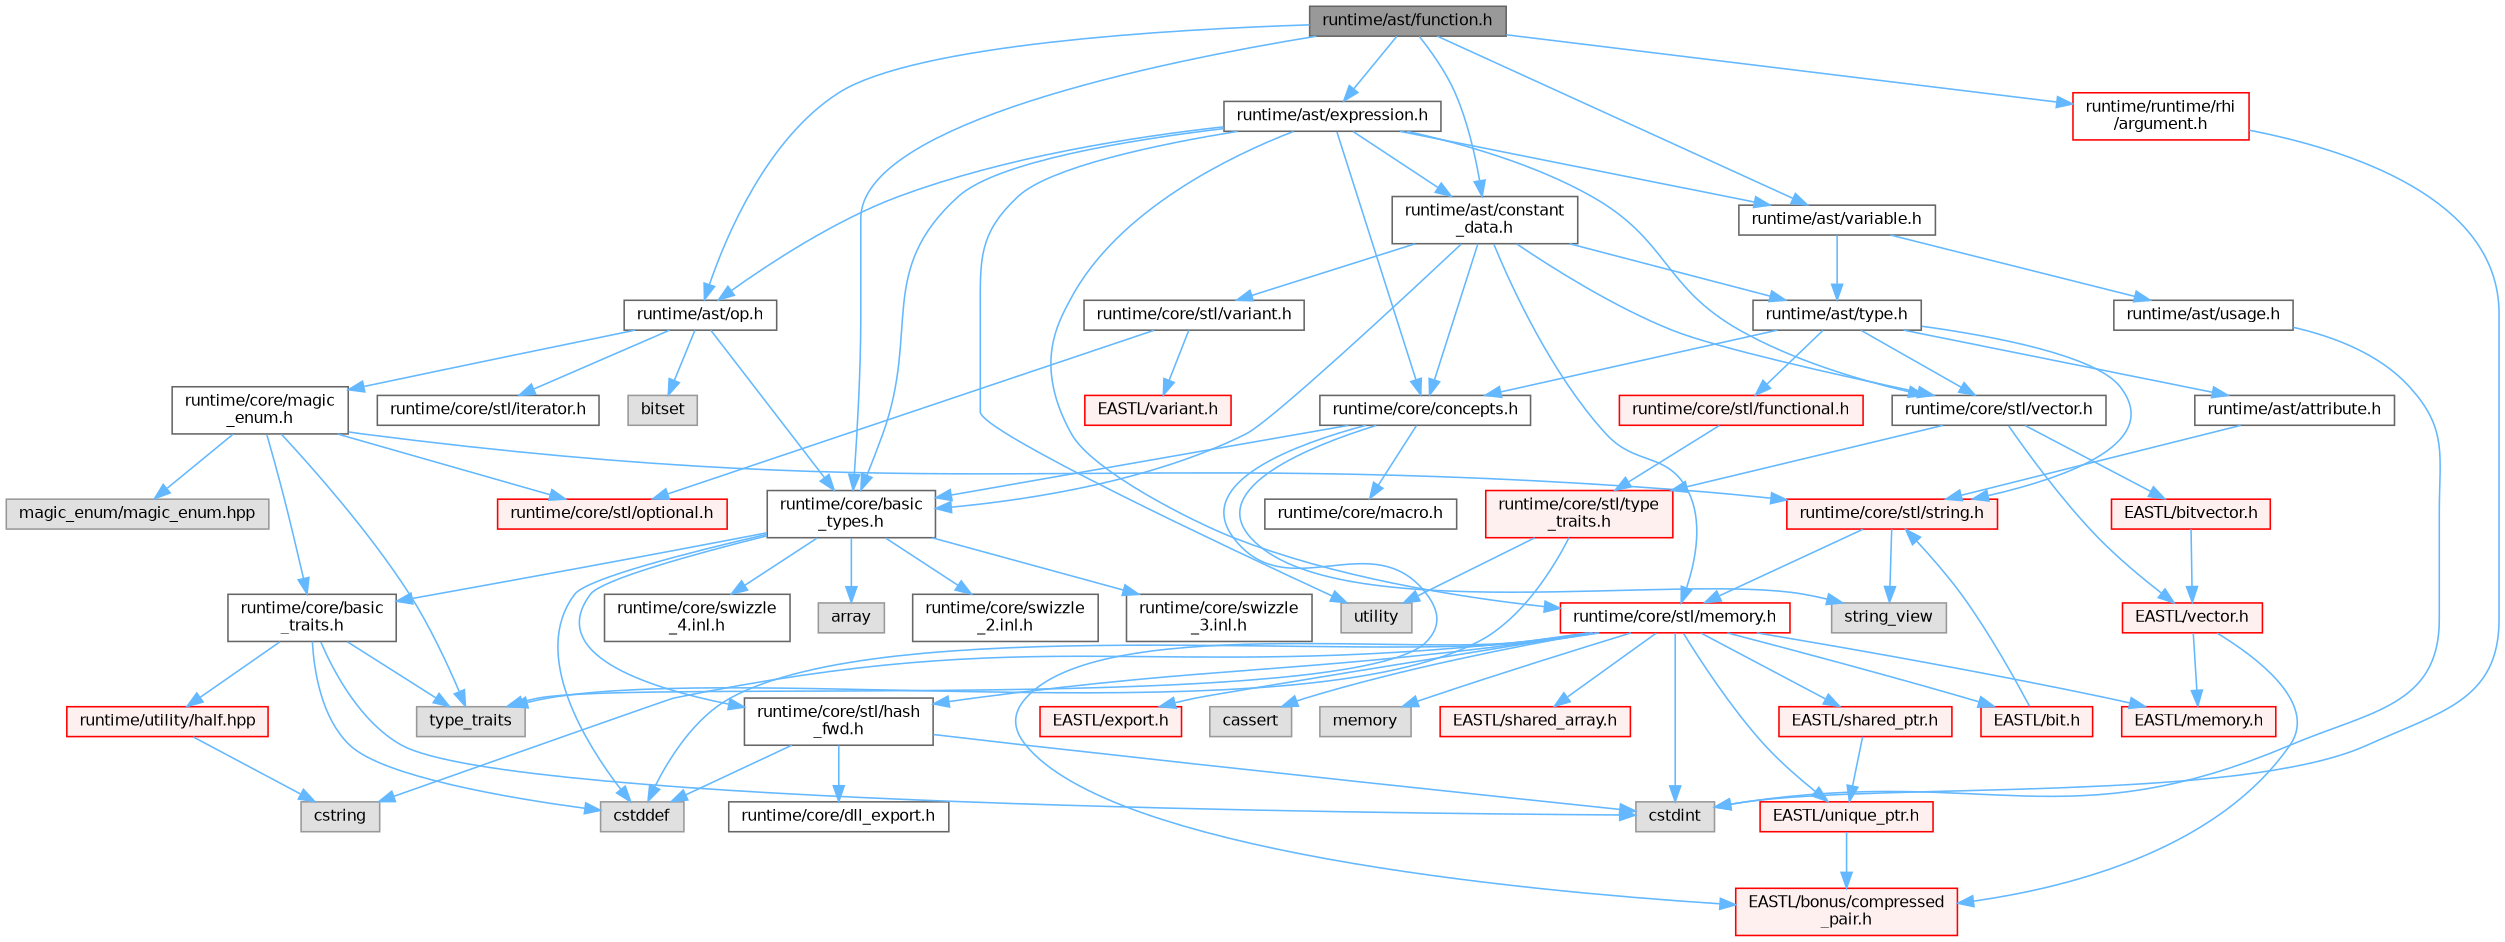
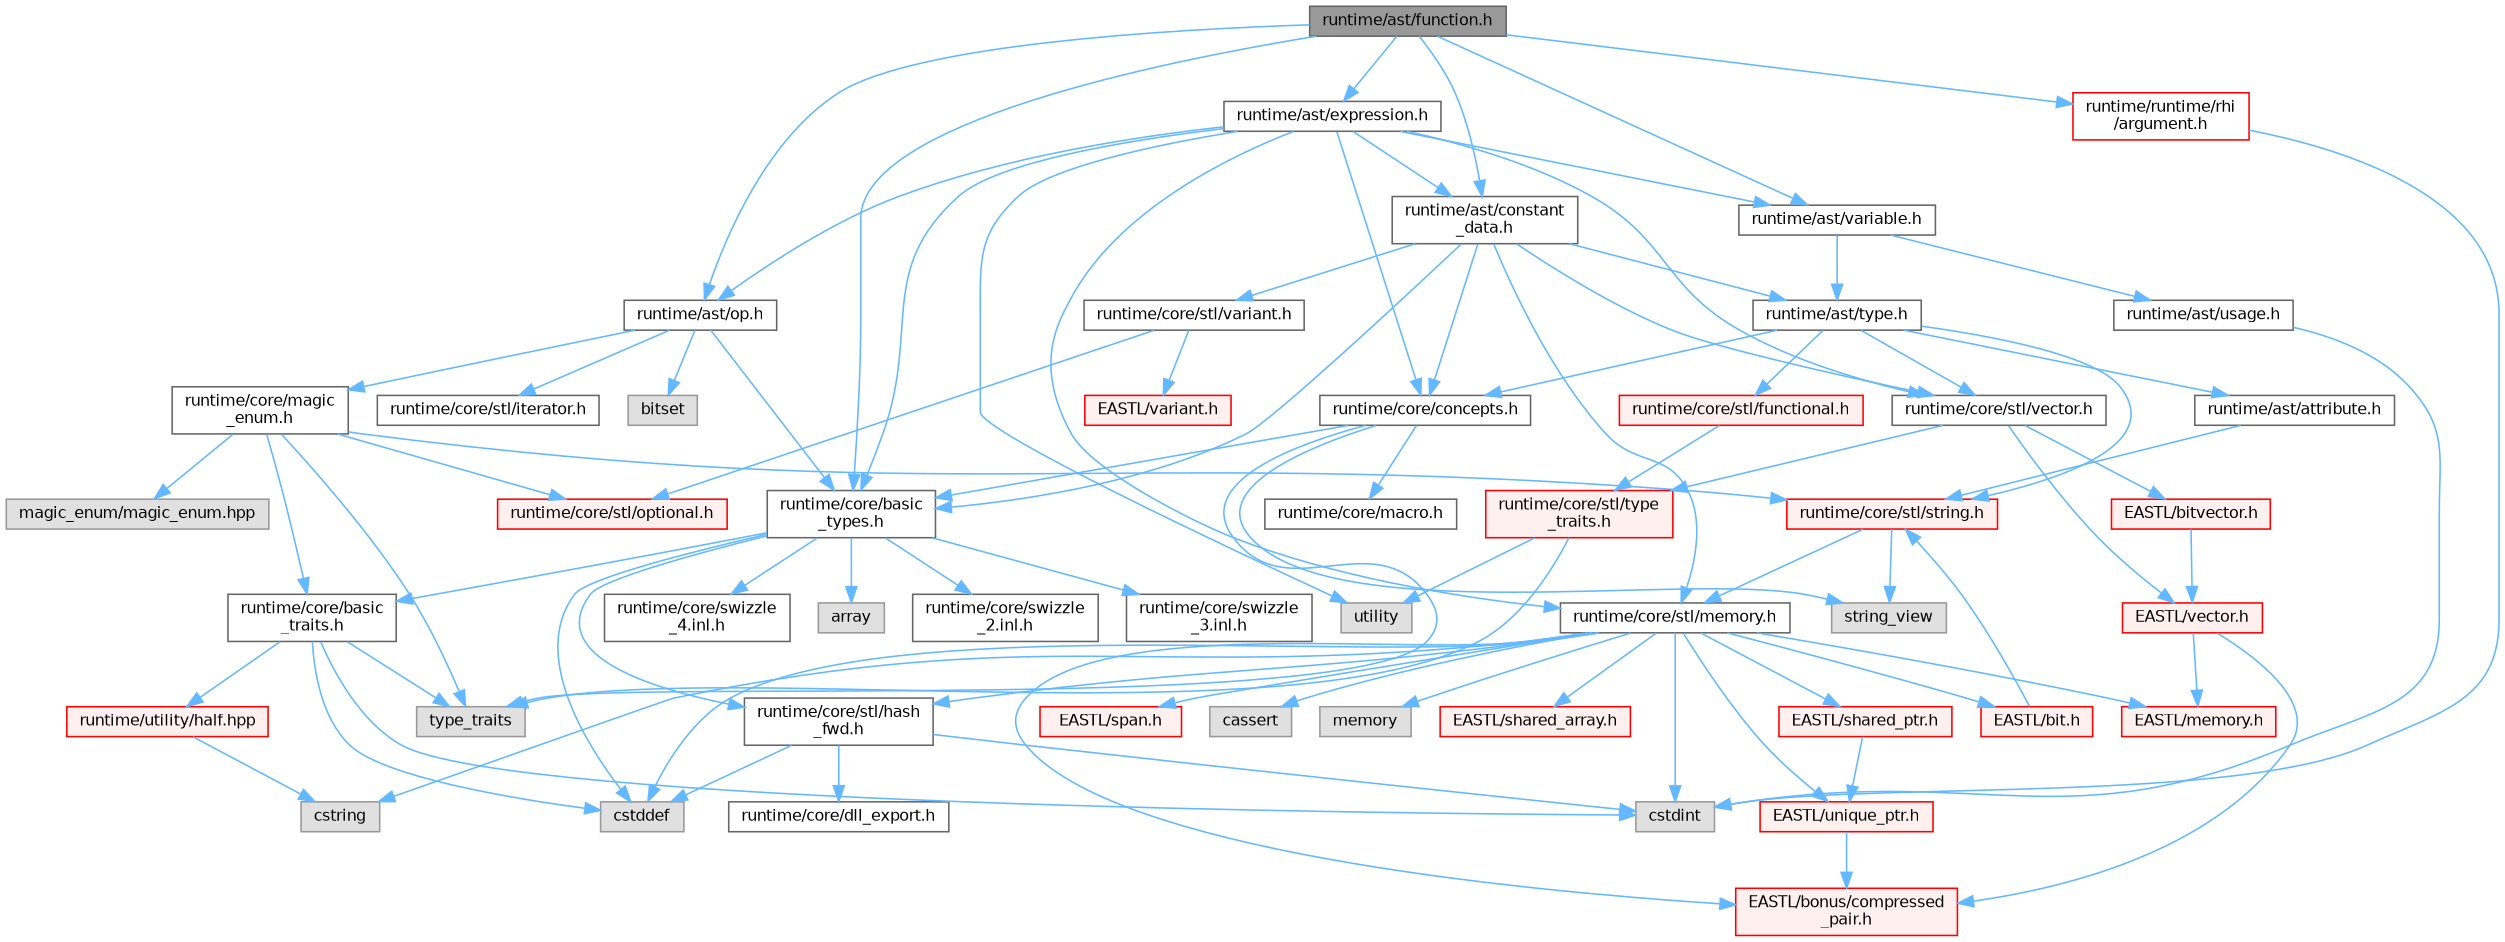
node "runtime/core/stl/memory.h": color red -> grey40
node "EASTL/export.h": label "EASTL/export.h" -> "EASTL/span.h"
